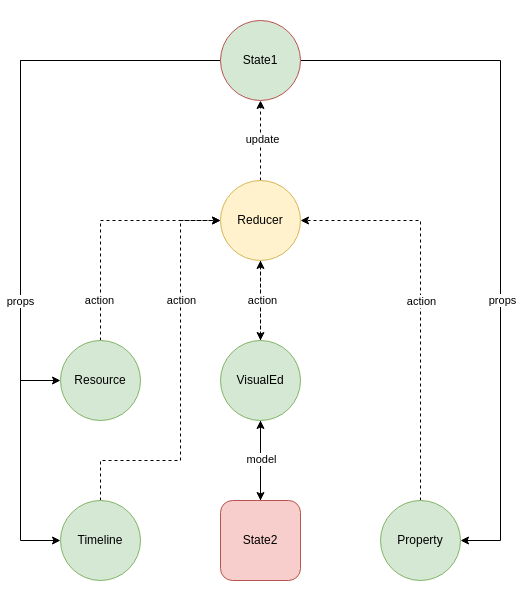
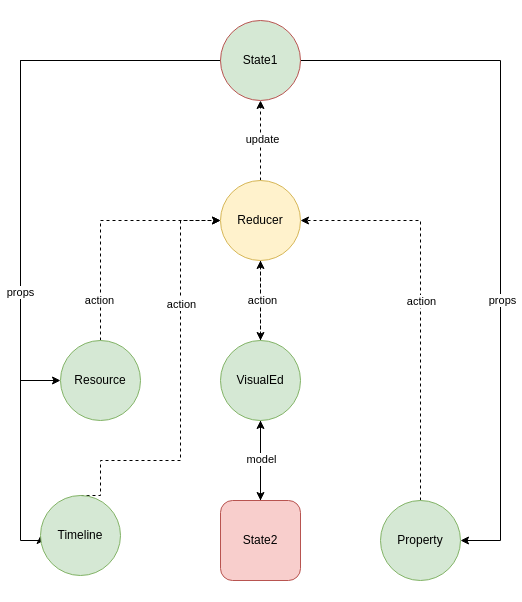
node "Timeline": moved (101, 541) -> (81, 536)
